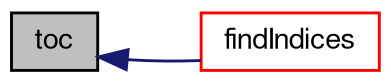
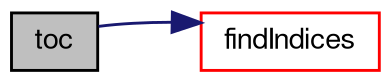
edge "findIndices" -> "toc": reversed
